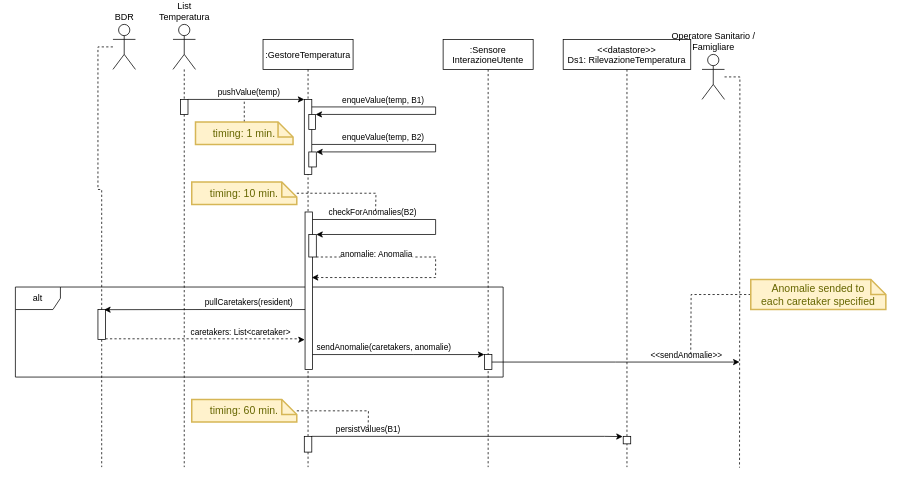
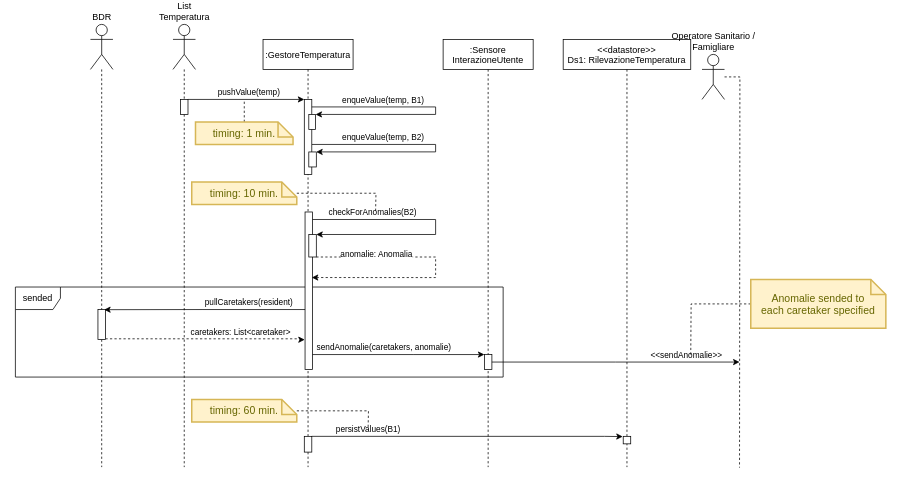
node "BDR": moved (124, 47) -> (102, 47)
node "Anomalie sended to each caretaker specified": size 135x30 -> 135x49
node "alt": label "alt" -> "sended"
